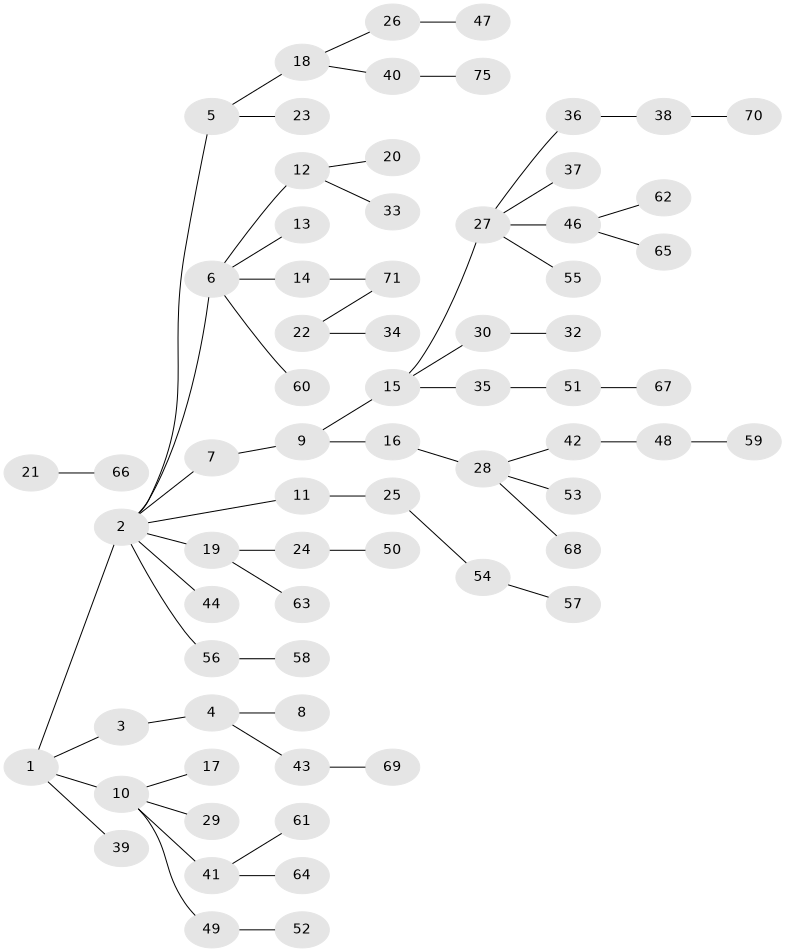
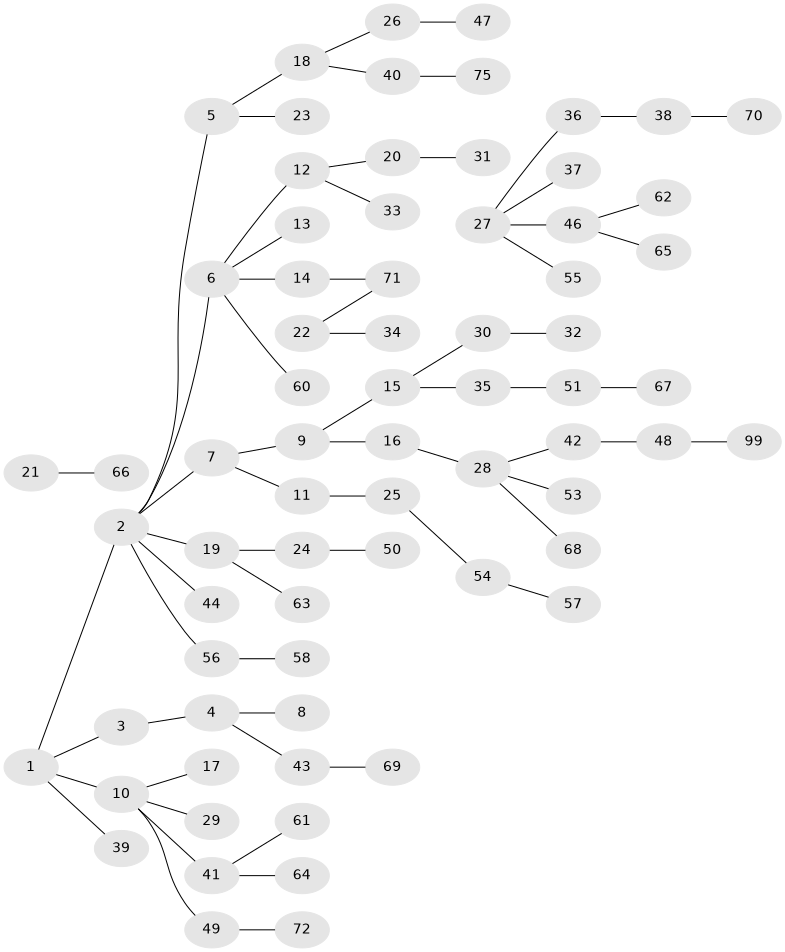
node "31": added
edge "27" -- "15": removed
node "59": label "59" -> "99"
edge "11" -- "2": now "11" -- "7"
node "52": label "52" -> "72"
